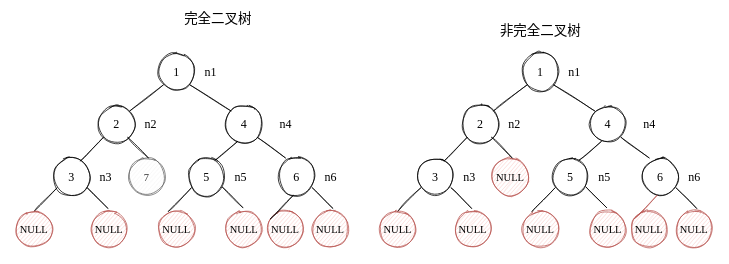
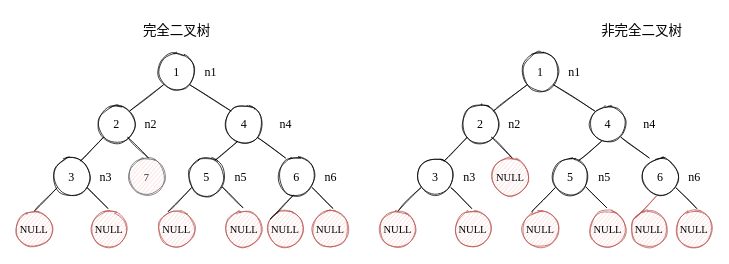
node "完全二叉树": moved (218, 19) -> (177, 30)
node "非完全二叉树": moved (540, 30) -> (642, 30)
node "7": fillcolor #f5f5f5 -> #f8cecc
